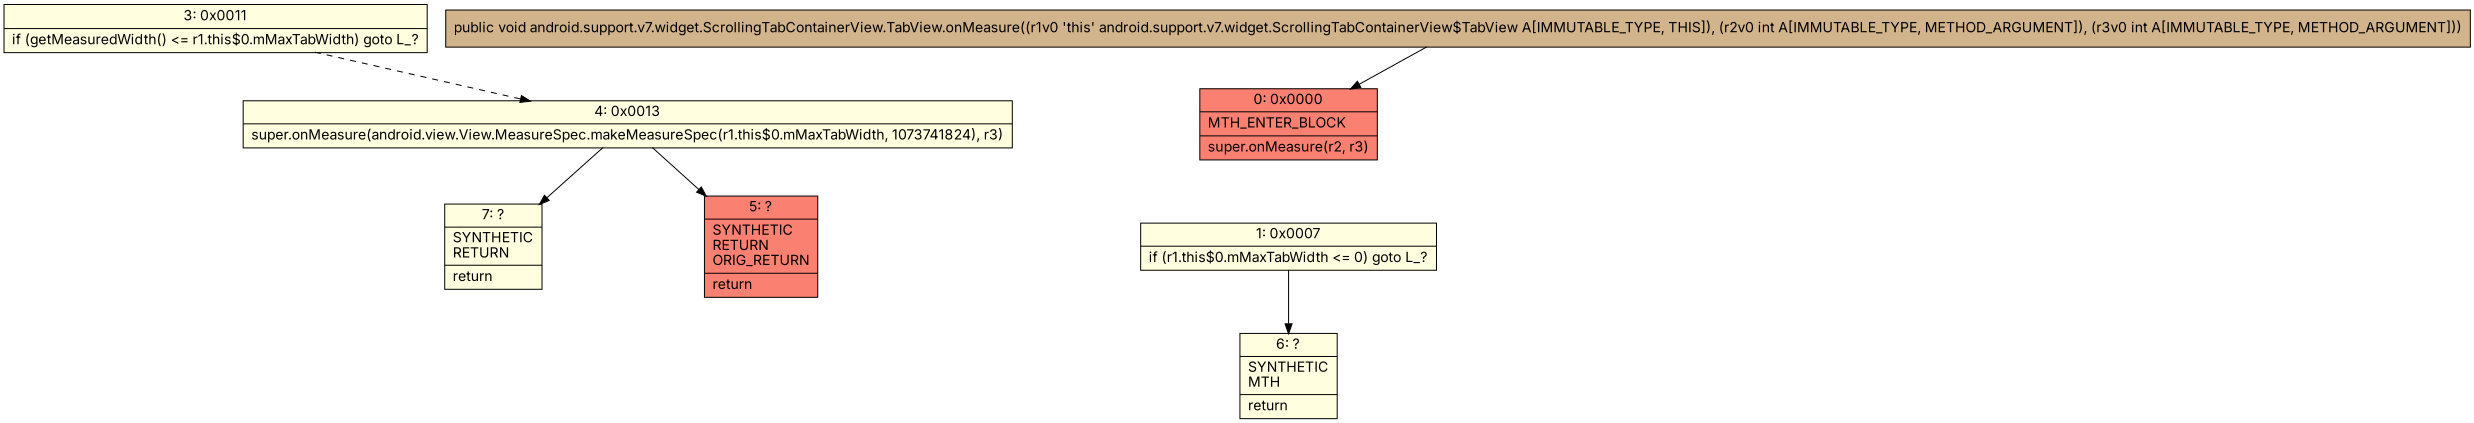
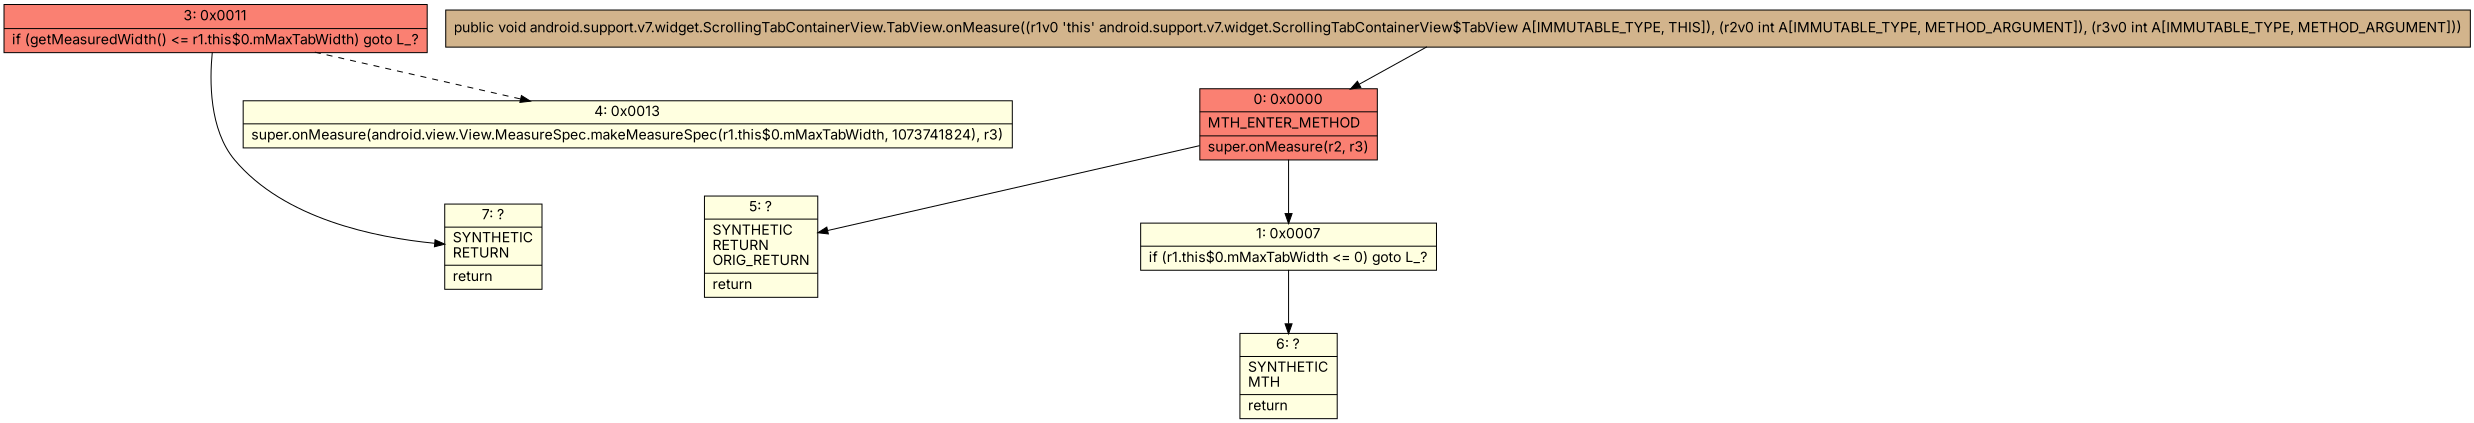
node "3: 0x0011": fillcolor lightyellow -> salmon
node "0: 0x0000": text "MTH_ENTER_BLOCK" -> "MTH_ENTER_METHOD"
edge "4: 0x0013" -> "5: ?": now "0: 0x0000" -> "5: ?"
edge "4: 0x0013" -> "7: ?": now "3: 0x0011" -> "7: ?"
edge "0: 0x0000" -> "1: 0x0007": added
node "5: ?": fillcolor salmon -> lightyellow
